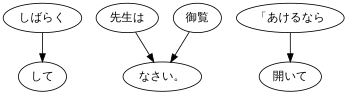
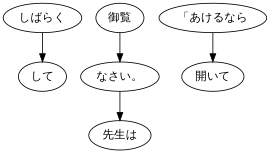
edge "先生は" -> "なさい。": reversed
